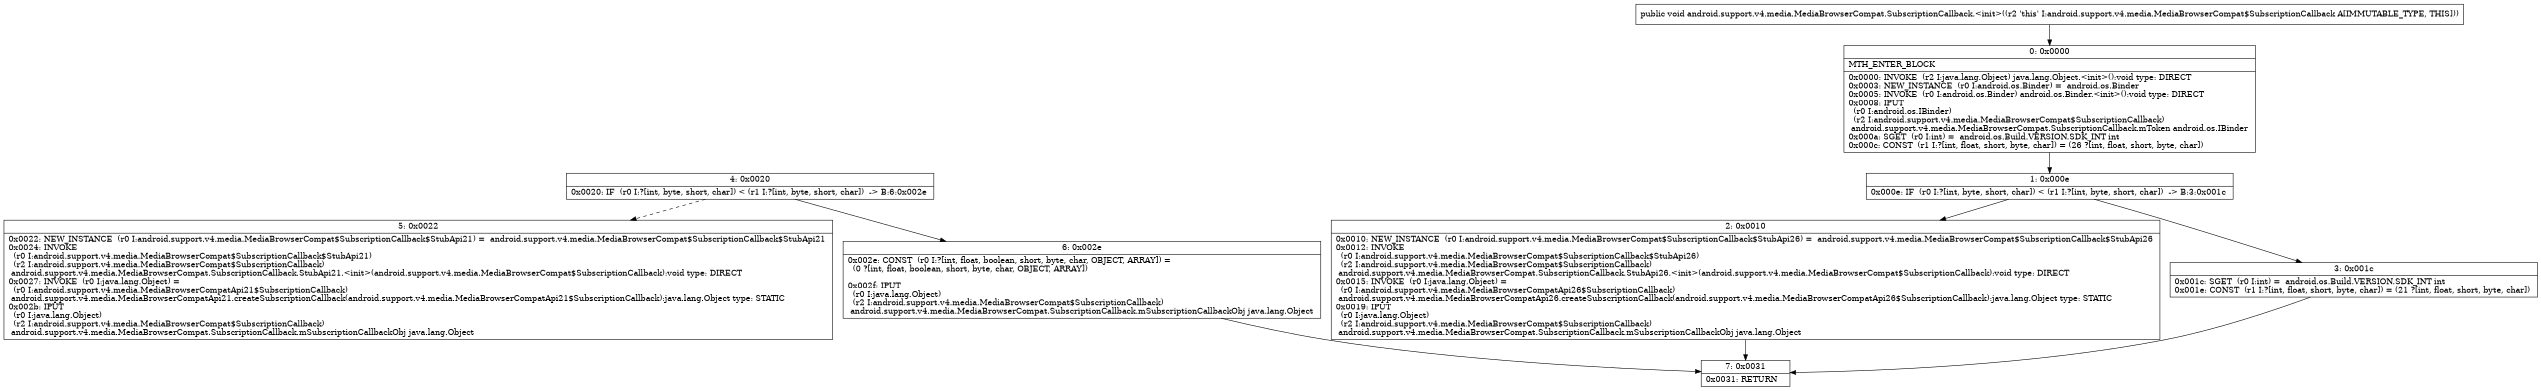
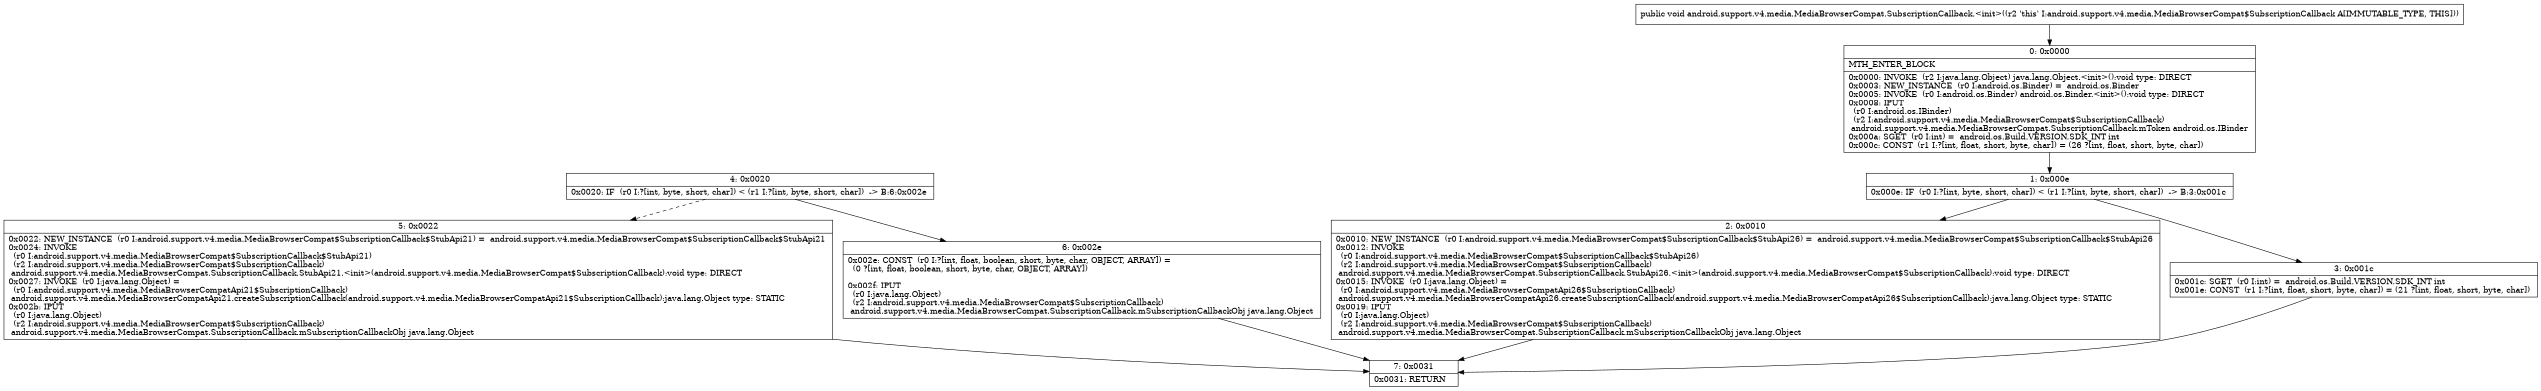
edge "5: 0x0022" -> "7: 0x0031": added
